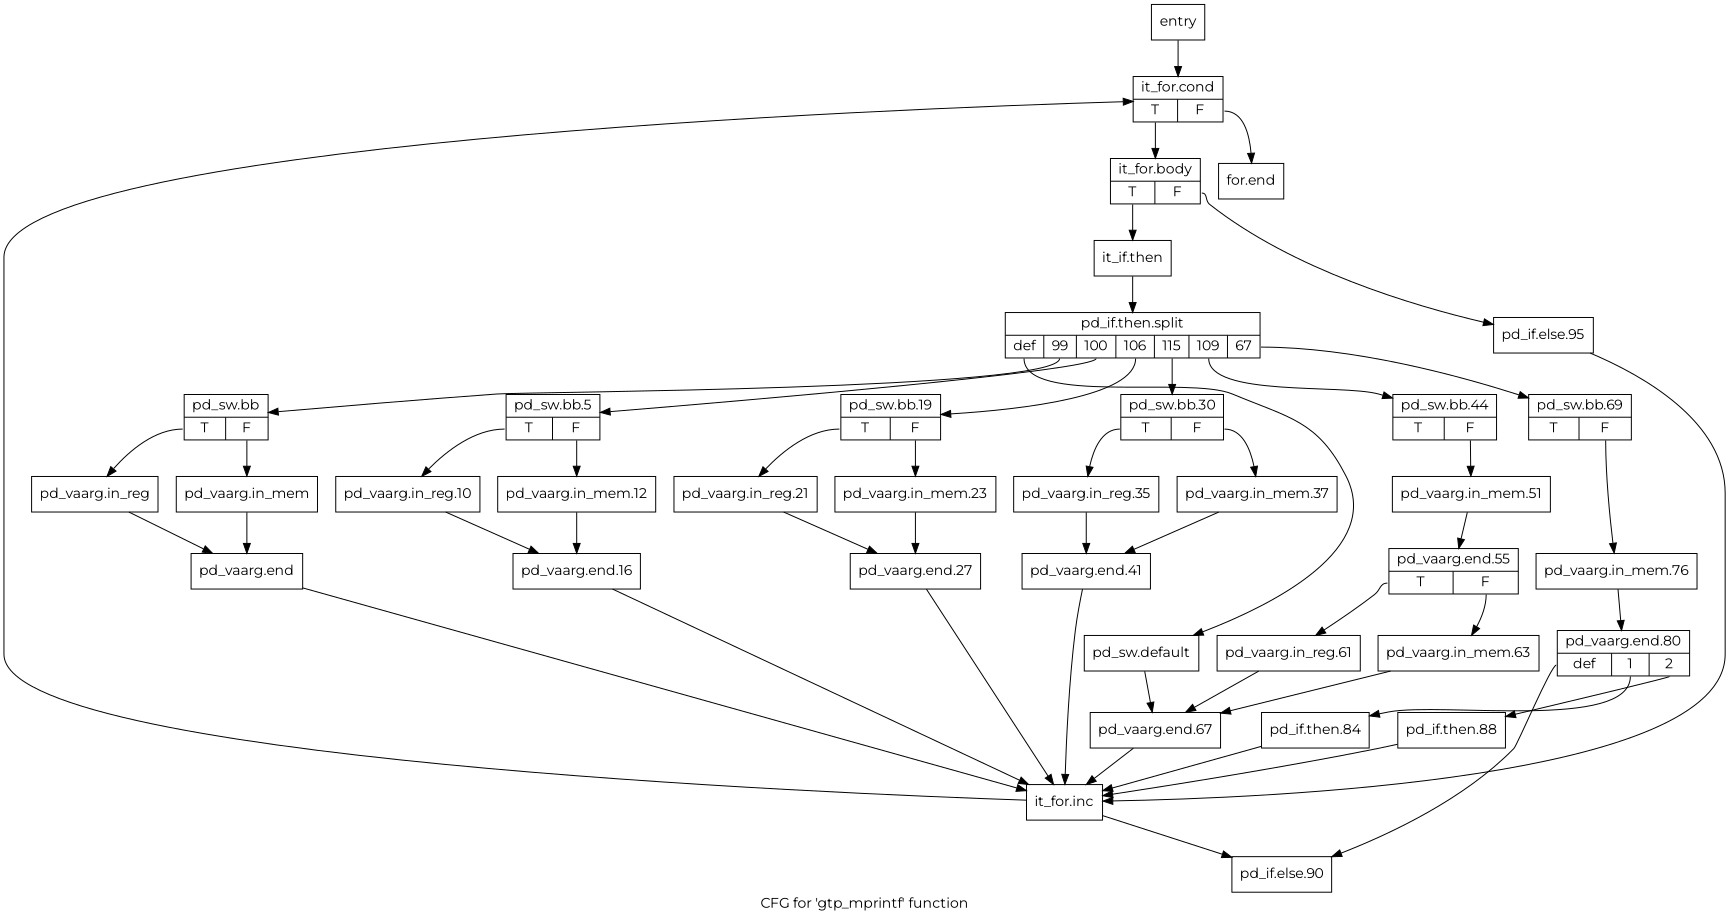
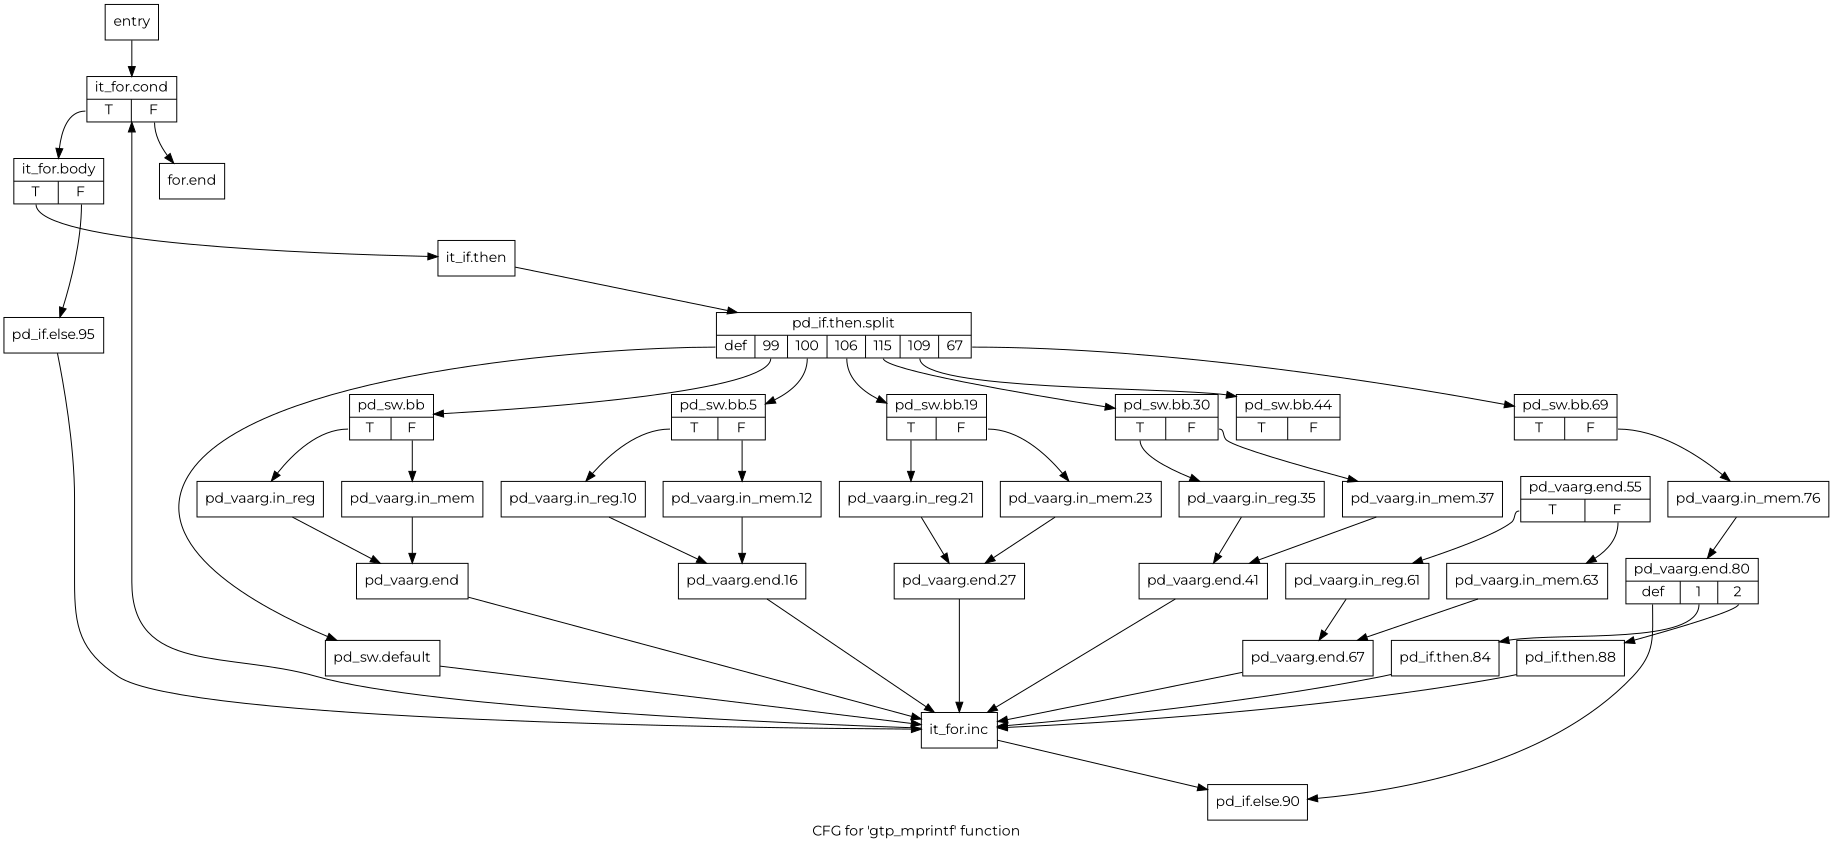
node "pd_vaarg.in_mem.51": removed
edge "pd_sw.default" -> "pd_vaarg.end.67": now "pd_sw.default" -> "it_for.inc"
